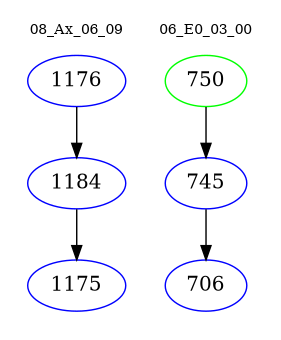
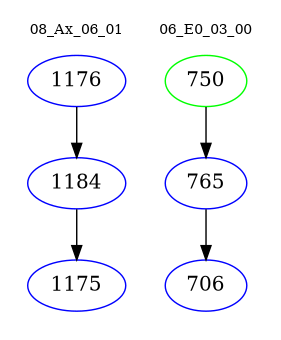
cluster "08_Ax_06_09": label "08_Ax_06_09" -> "08_Ax_06_01"
node "745": label "745" -> "765"
